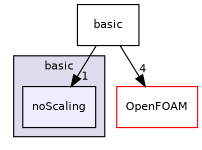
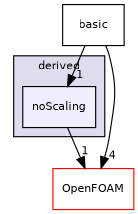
cluster "basic": label "basic" -> "derived"
edge "noScaling" -> "OpenFOAM": added
